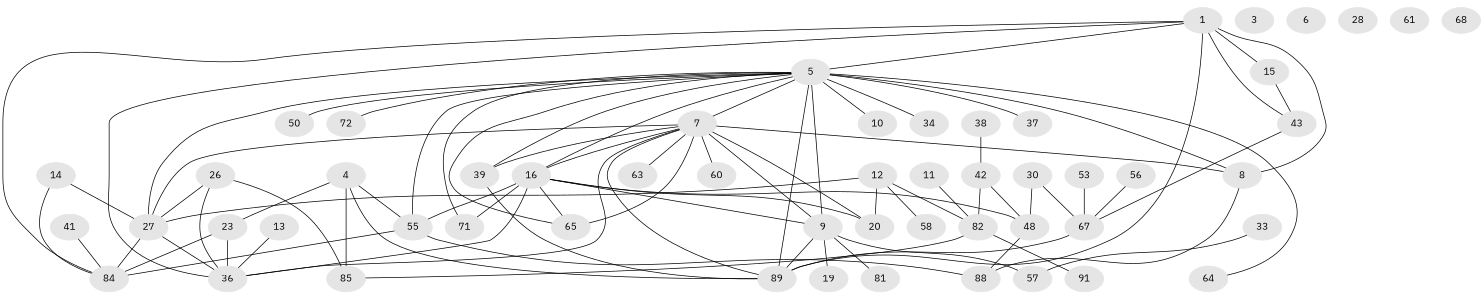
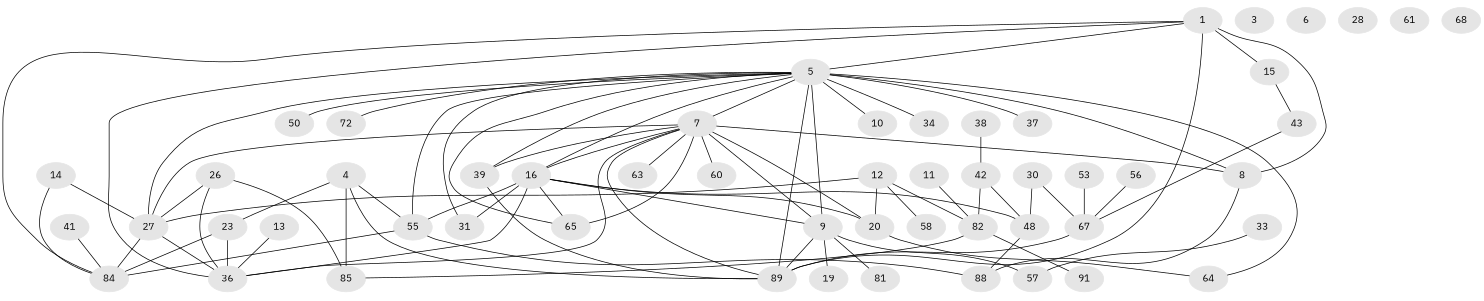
edge "1" -- "43": removed
node "71": label "71" -> "31"
edge "20" -- "64": added
